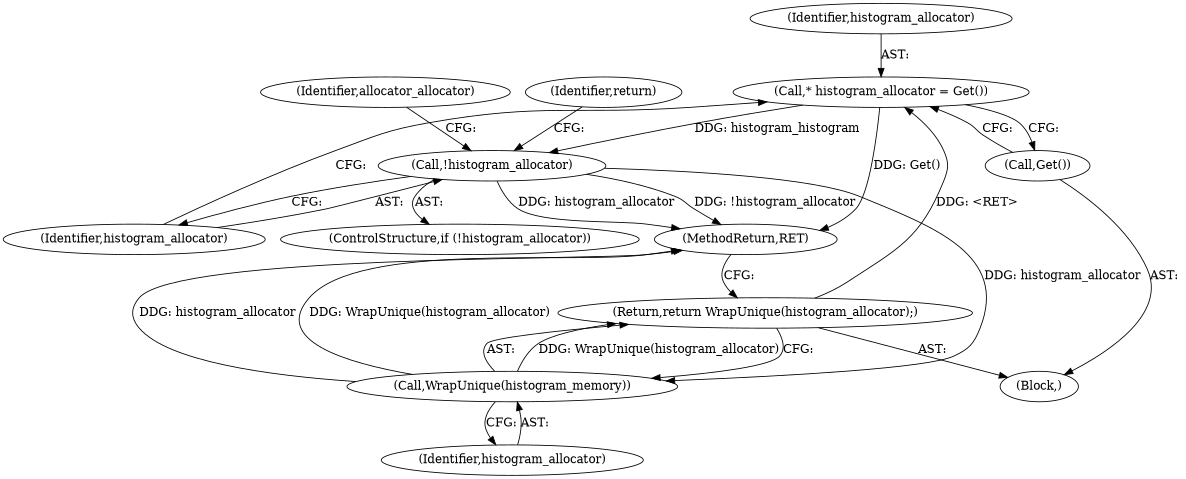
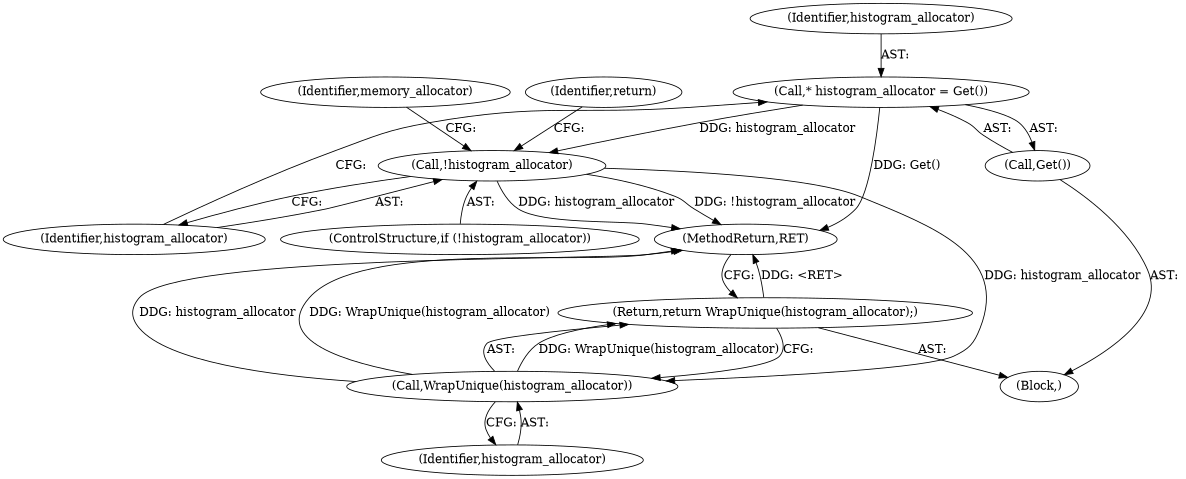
node "(Identifier,allocator_allocator)": label "(Identifier,allocator_allocator)" -> "(Identifier,memory_allocator)"
edge "(Call,* histogram_allocator = Get())" -> "(Call,!histogram_allocator)": label "DDG: histogram_histogram" -> "DDG: histogram_allocator"
edge "(Call,Get())" -> "(Call,* histogram_allocator = Get())": label "CFG: " -> "AST: "
edge "(Call,* histogram_allocator = Get())" -> "(Call,Get())": label "CFG: " -> "AST: "
edge "(Call,!histogram_allocator)" -> "(ControlStructure,if (!histogram_allocator))": reversed
edge "(Return,return WrapUnique(histogram_allocator);)" -> "(Call,* histogram_allocator = Get())": now "(Return,return WrapUnique(histogram_allocator);)" -> "(MethodReturn,RET)"
node "(Call,WrapUnique(histogram_memory))": label "(Call,WrapUnique(histogram_memory))" -> "(Call,WrapUnique(histogram_allocator))"
